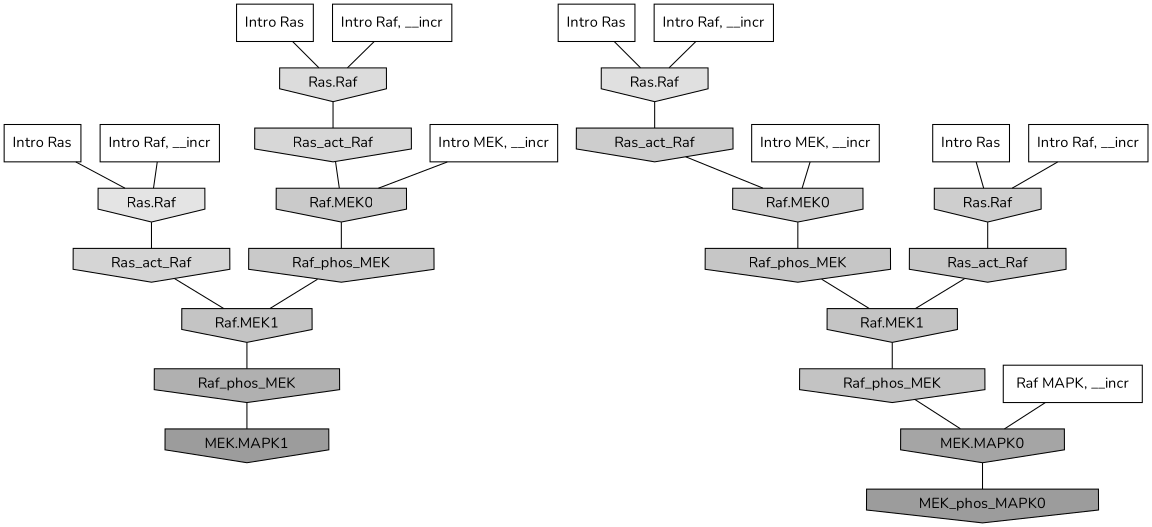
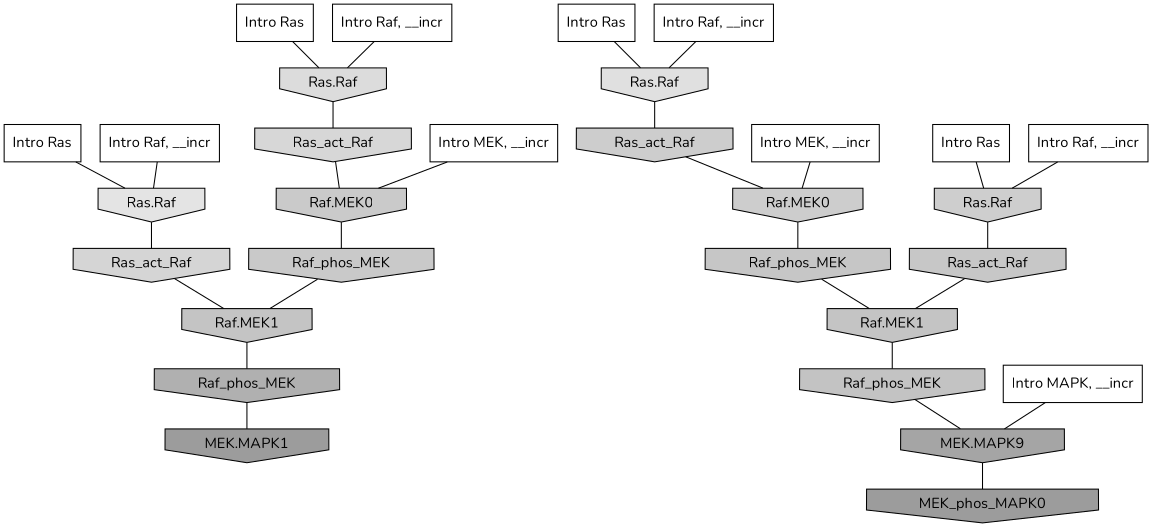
node "Raf MAPK, __incr": label "Raf MAPK, __incr" -> "Intro MAPK, __incr"
node "MEK.MAPK0": label "MEK.MAPK0" -> "MEK.MAPK9"
